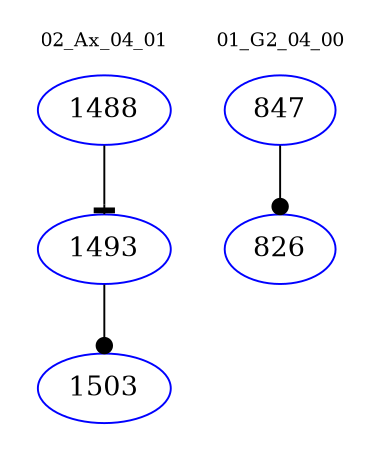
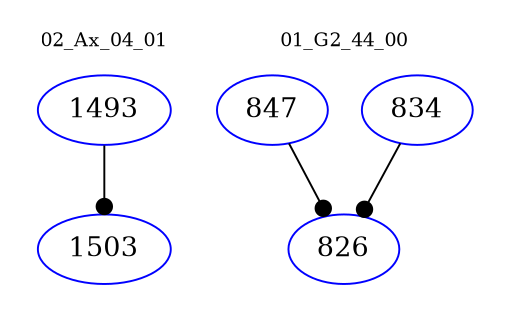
cluster "01_G2_04_00": label "01_G2_04_00" -> "01_G2_44_00"
node "1488": removed
node "834": added
